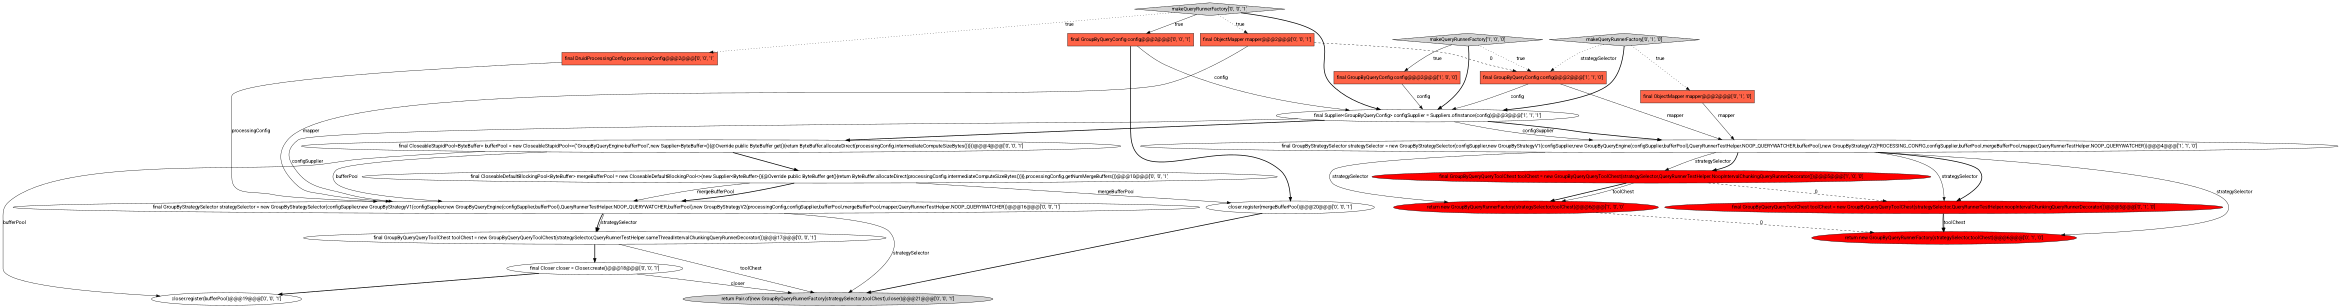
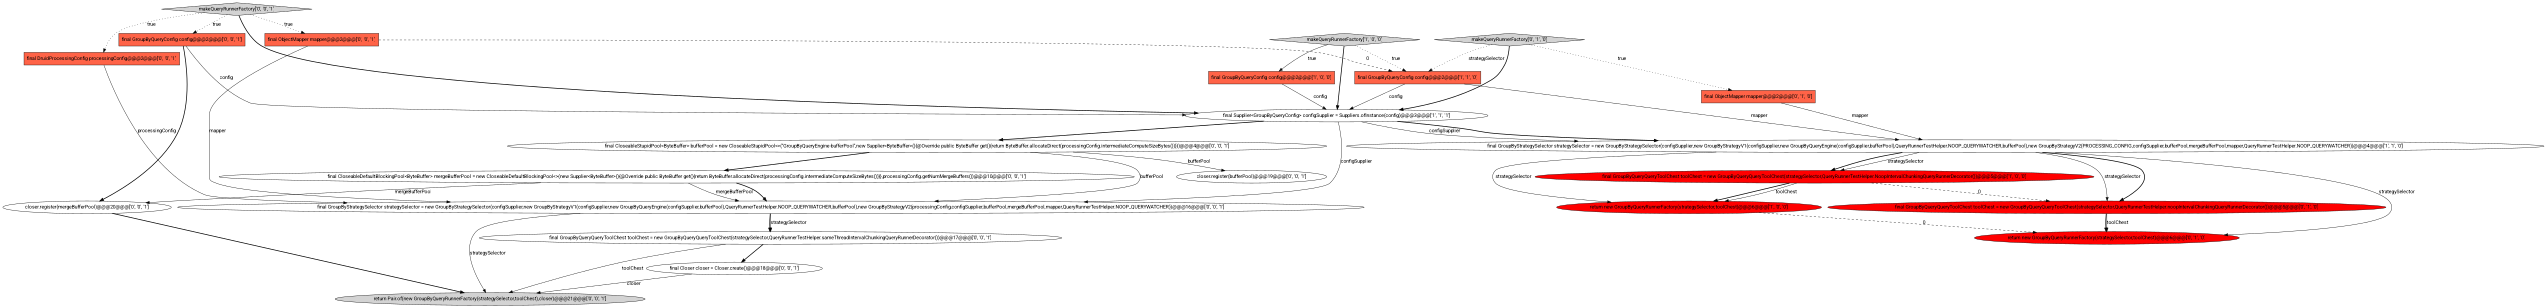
edge "makeQueryRunnerFactory['0', '0', '1']" -> "final GroupByQueryConfig config@@@2@@@['0', '0', '1']": style solid -> dotted
edge "final Closer closer = Closer.create()@@@18@@@['0', '0', '1']" -> "closer.register(bufferPool)@@@19@@@['0', '0', '1']": removed
